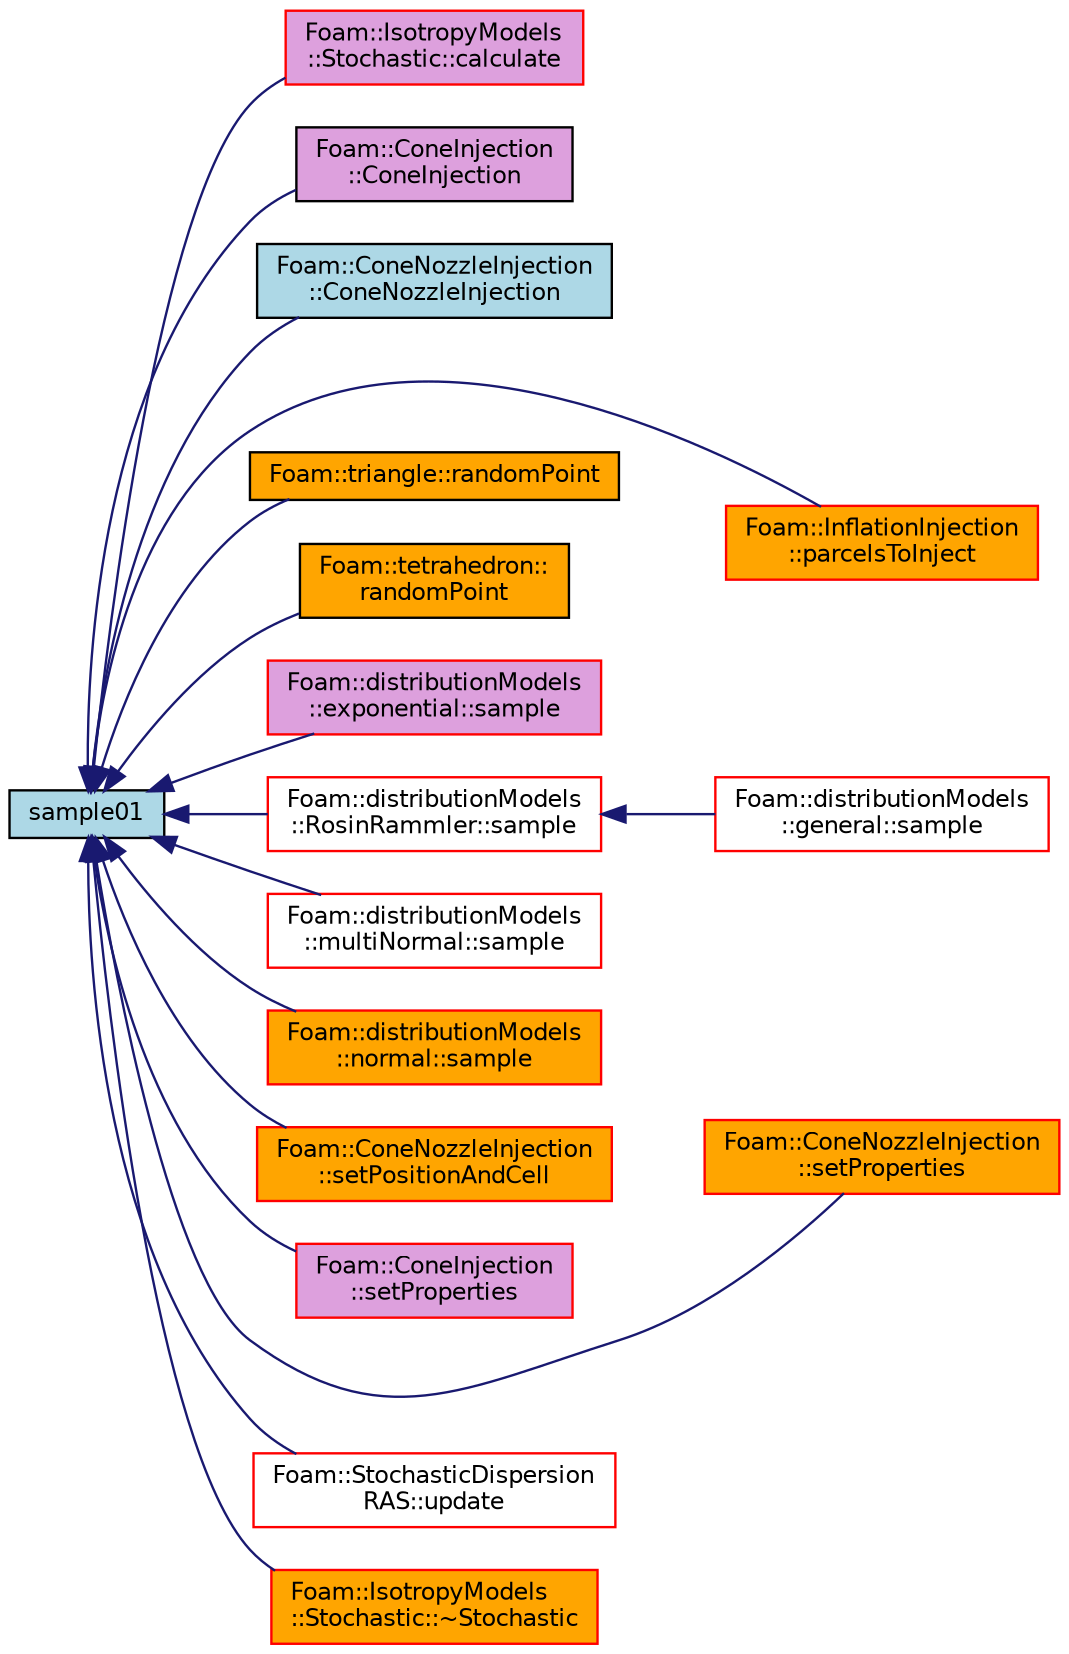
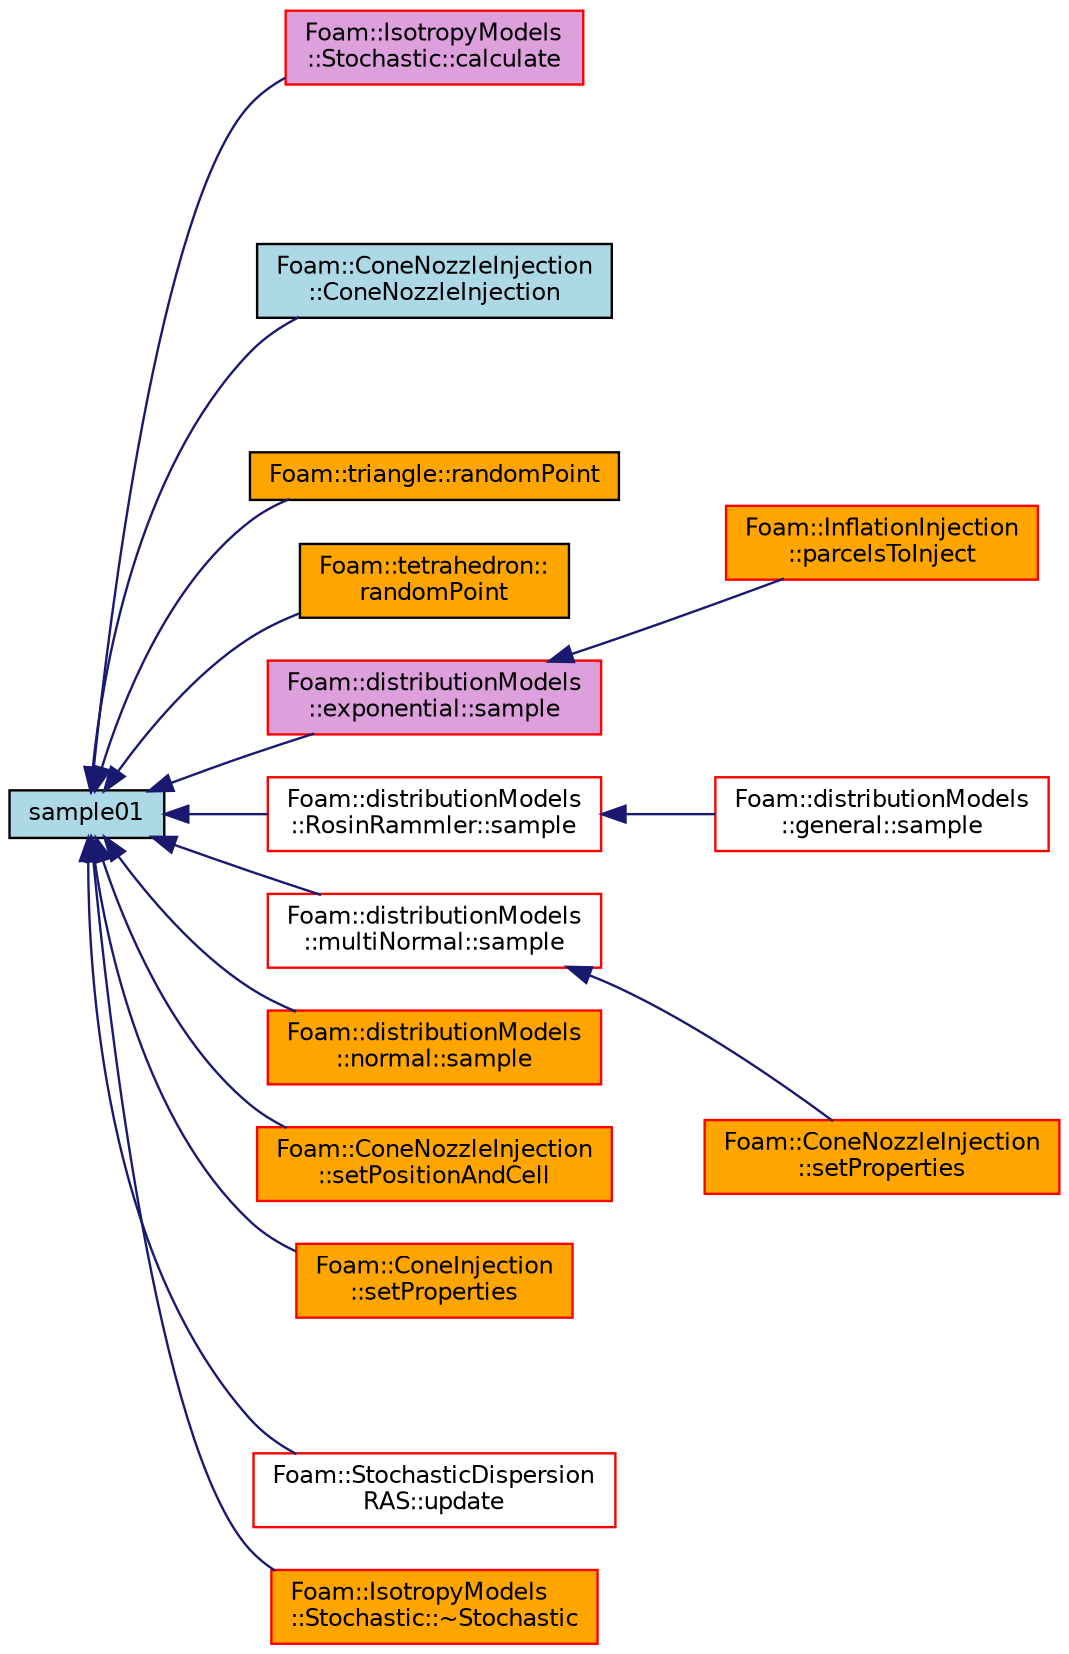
node "Foam::ConeInjection ::ConeInjection": removed
edge "Foam::InflationInjection ::parcelsToInject" -> "sample01": now "Foam::InflationInjection ::parcelsToInject" -> "Foam::distributionModels ::exponential::sample"
node "Foam::ConeInjection ::setProperties": fillcolor plum -> orange
edge "Foam::ConeNozzleInjection ::setProperties" -> "sample01": now "Foam::ConeNozzleInjection ::setProperties" -> "Foam::distributionModels ::multiNormal::sample"
